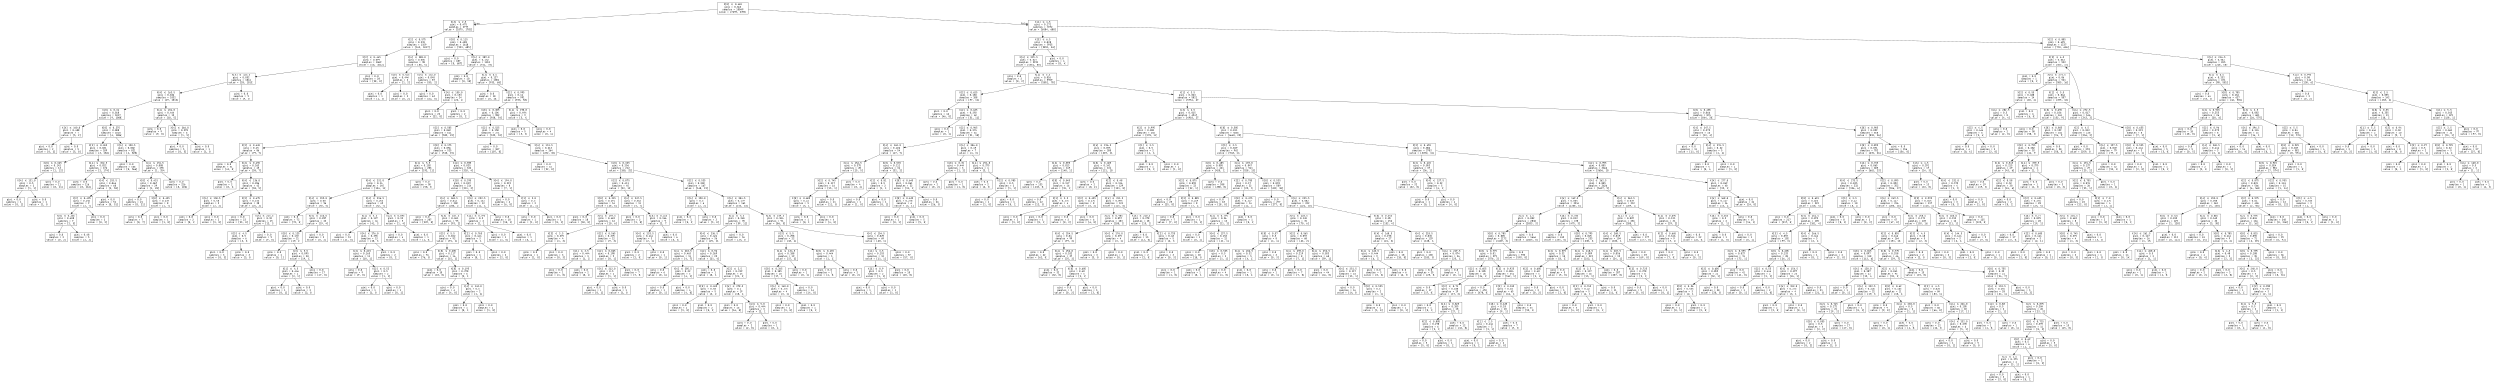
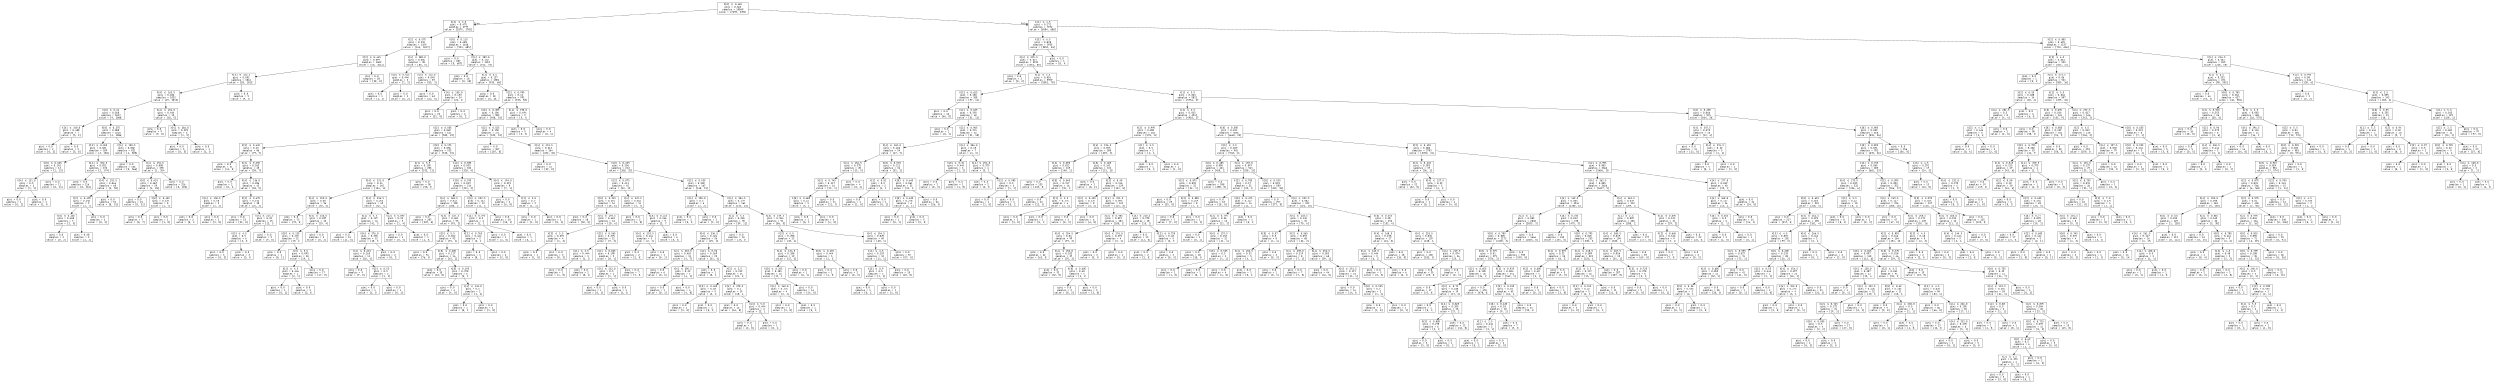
edge "X[4] <= 272.5 gini = 0.017 samples = 346 value = [343, 3]" -> "X[3] <= 6.5 gini = 0.063 samples = 522 value = [505, 17]": now "X[2] <= 0.805 gini = 0.495 samples = 1337 value = [733, 604]" -> "X[3] <= 6.5 gini = 0.063 samples = 522 value = [505, 17]"
edge "X[0] <= 0.365 gini = 0.408 samples = 7 value = [2, 5]" -> "gini = 0.48 samples = 5 value = [2, 3]": now "X[2] <= 0.495 gini = 0.346 samples = 9 value = [2, 7]" -> "gini = 0.48 samples = 5 value = [2, 3]"
node "gini = 0.0 samples = 69 value = [69, 0]": label "gini = 0.0 samples = 69 value = [69, 0]" -> "value = 0.0 samples = 69 value = [69, 0]"
